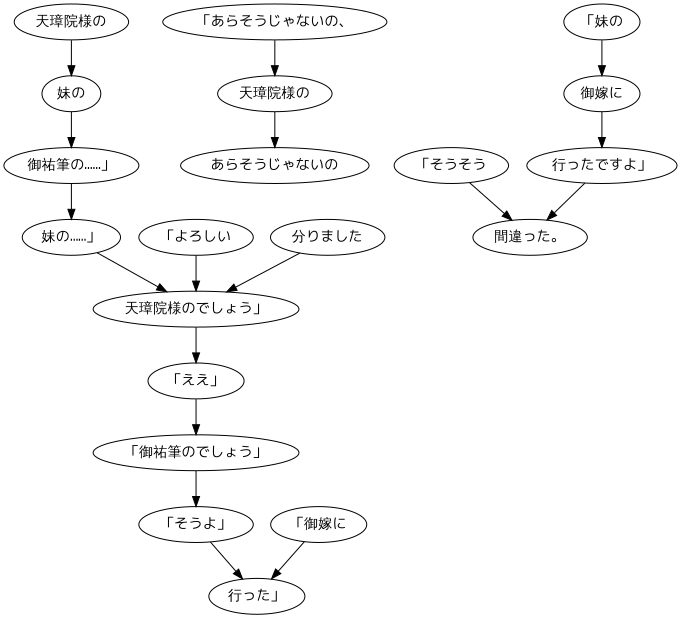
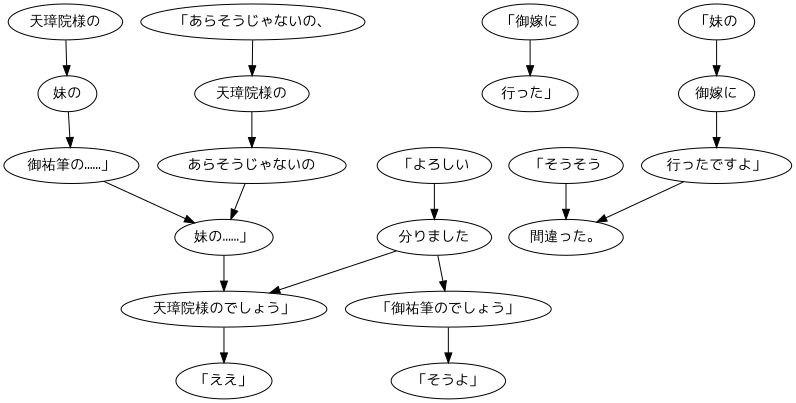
edge "あらそうじゃないの" -> "妹の……」": added
edge "「よろしい" -> "天璋院様のでしょう」": now "「よろしい" -> "分りました"
edge "「ええ」" -> "「御祐筆のでしょう」": now "分りました" -> "「御祐筆のでしょう」"
edge "「そうよ」" -> "行った」": removed
